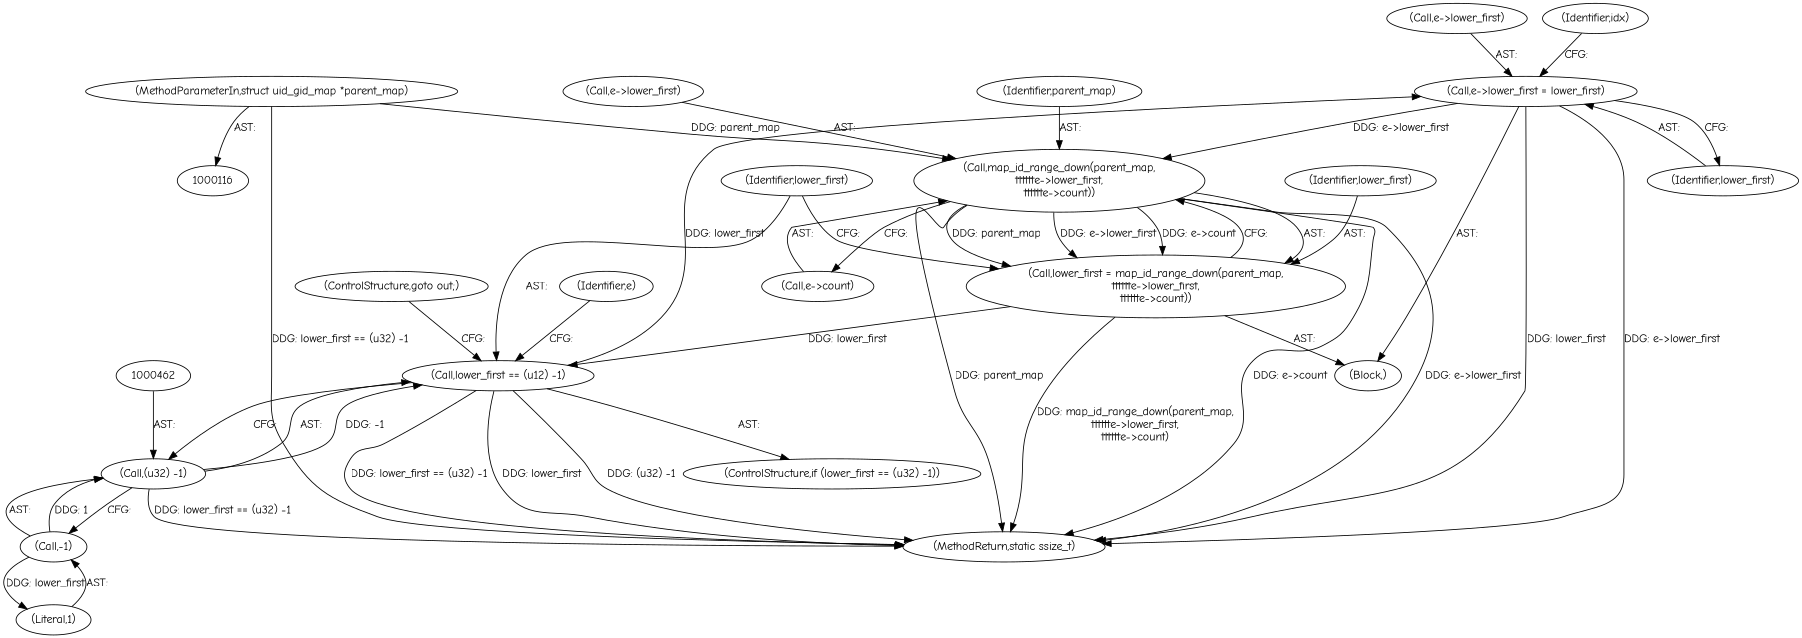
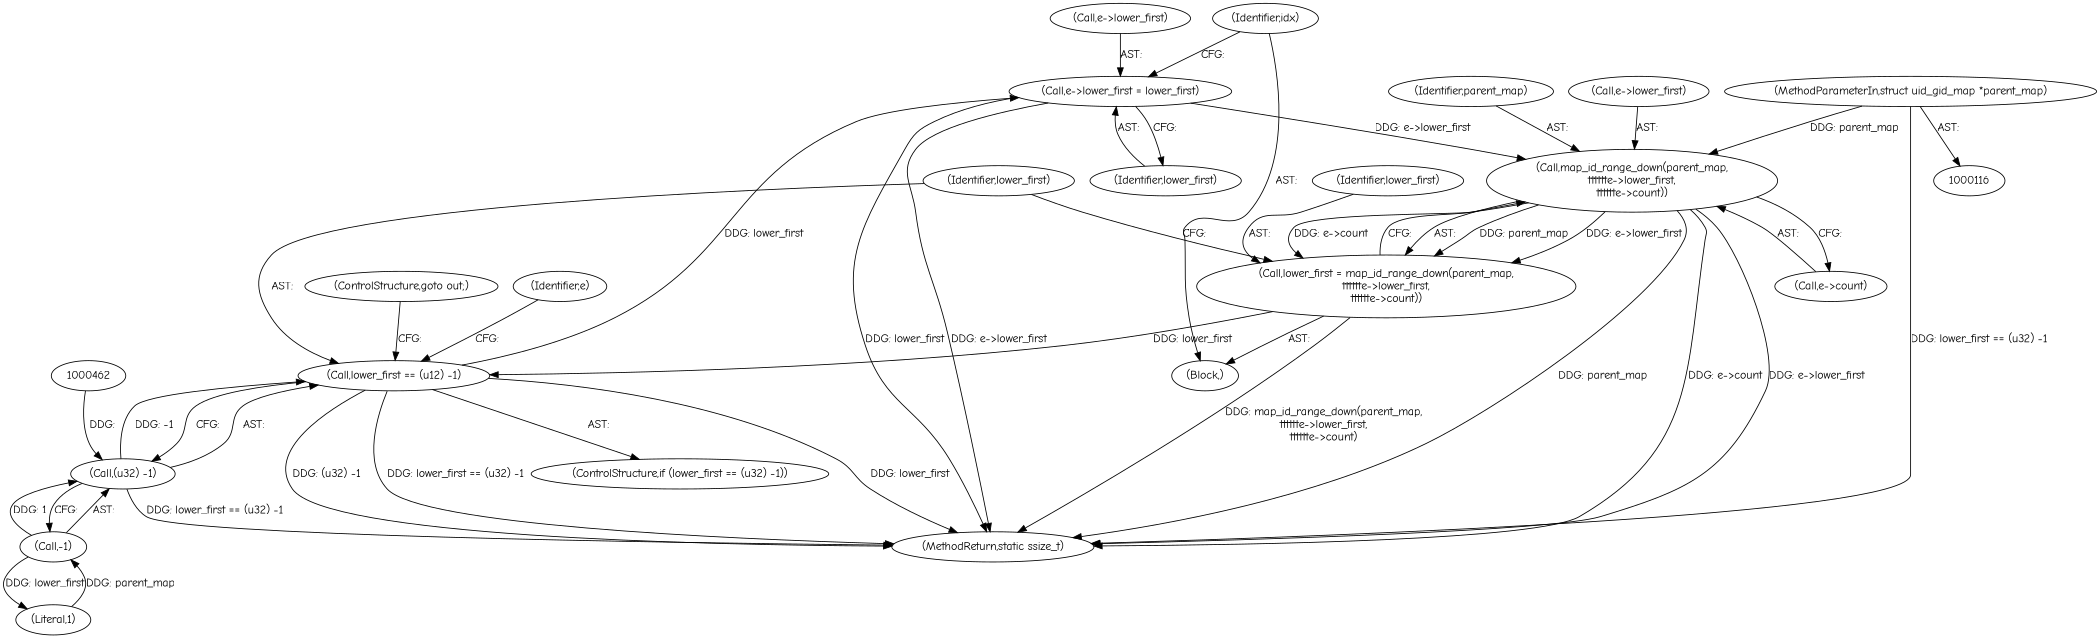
edge "(Call,e->lower_first = lower_first)" -> "(Block,)": now "(Identifier,idx)" -> "(Block,)"
edge "1000462" -> "(Call,(u32) -1)": label "AST: " -> "DDG: "
edge "(Literal,1)" -> "(Call,-1)": label "AST: " -> "DDG: parent_map"
